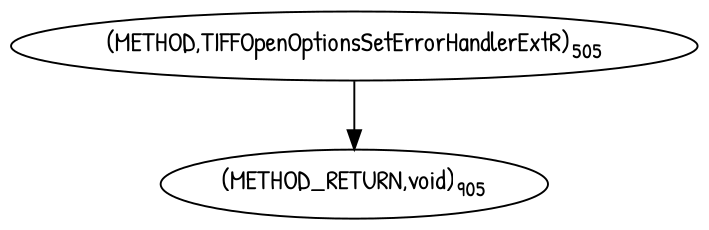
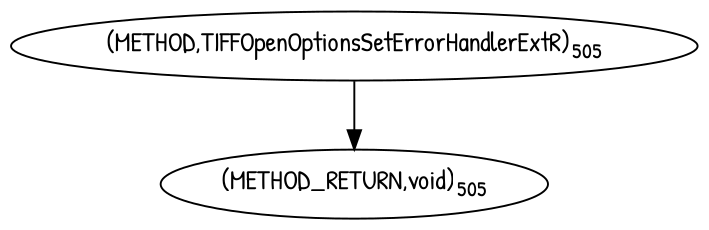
node "(METHOD_RETURN,void)": text "905" -> "505"
